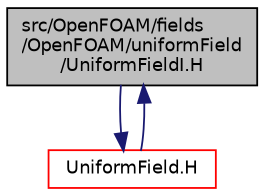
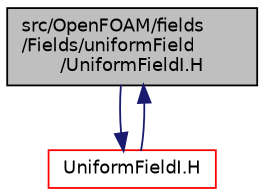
node "src/OpenFOAM/fields /OpenFOAM/uniformField /UniformFieldI.H": label "src/OpenFOAM/fields /OpenFOAM/uniformField /UniformFieldI.H" -> "src/OpenFOAM/fields /Fields/uniformField /UniformFieldI.H"
node "UniformField.H": label "UniformField.H" -> "UniformFieldI.H"
